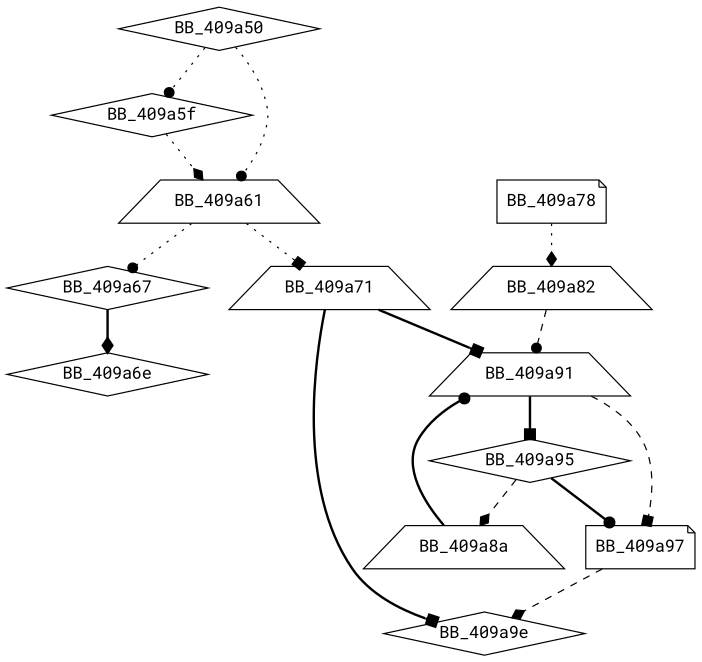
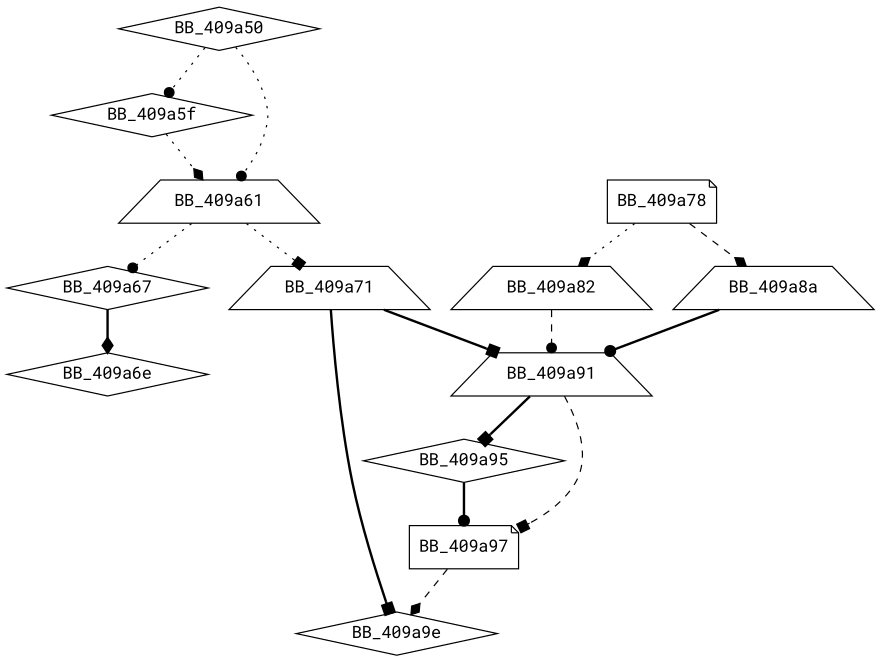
edge "BB_409a95" -> "BB_409a8a": now "BB_409a78" -> "BB_409a8a"
